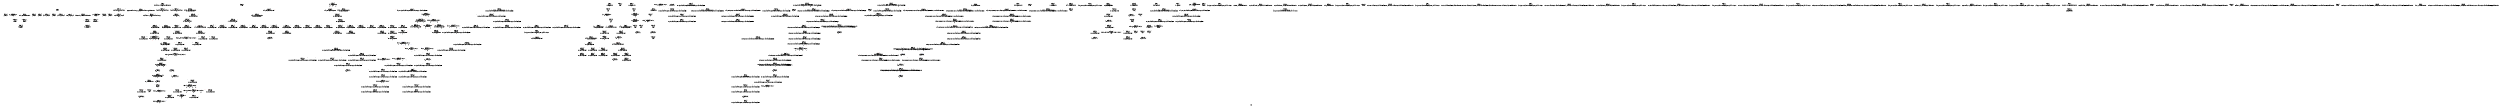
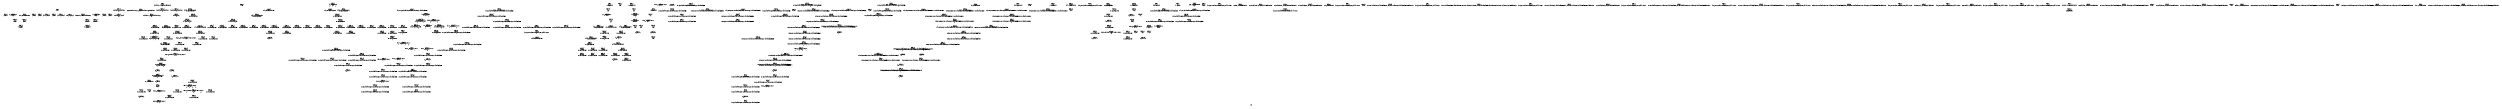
node "NodeID: 520": removed
